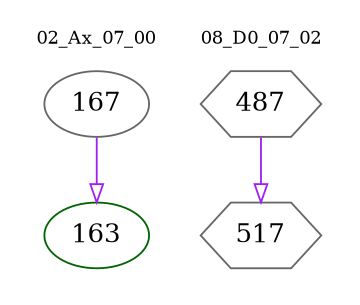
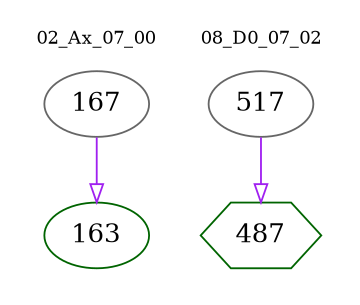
node "487": color gray40 -> darkgreen
edge "487" -> "517": reversed
node "517": shape hexagon -> ellipse
